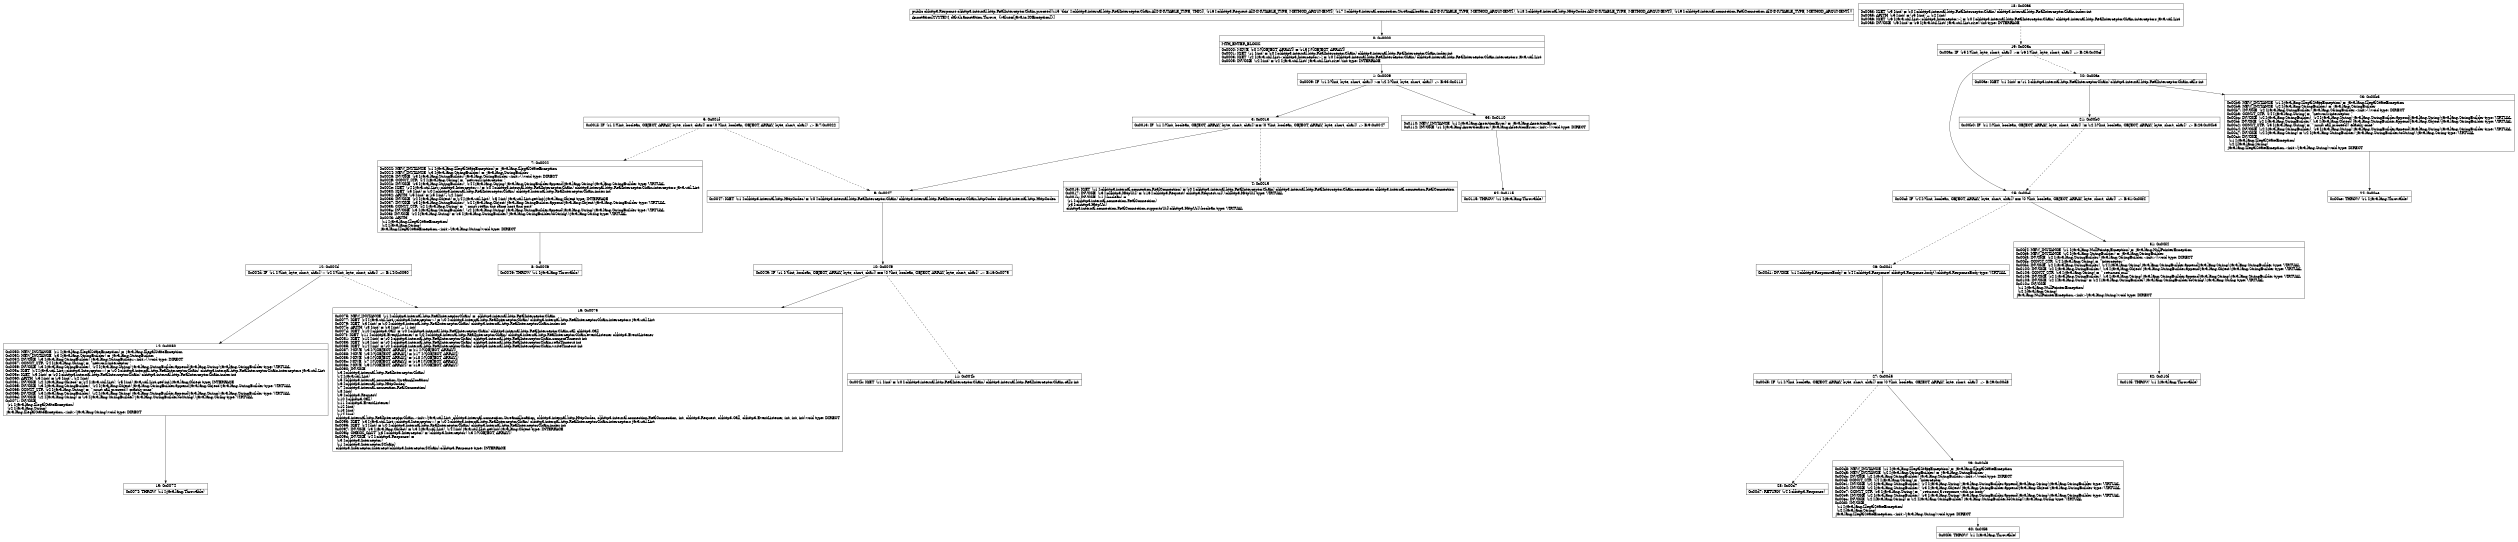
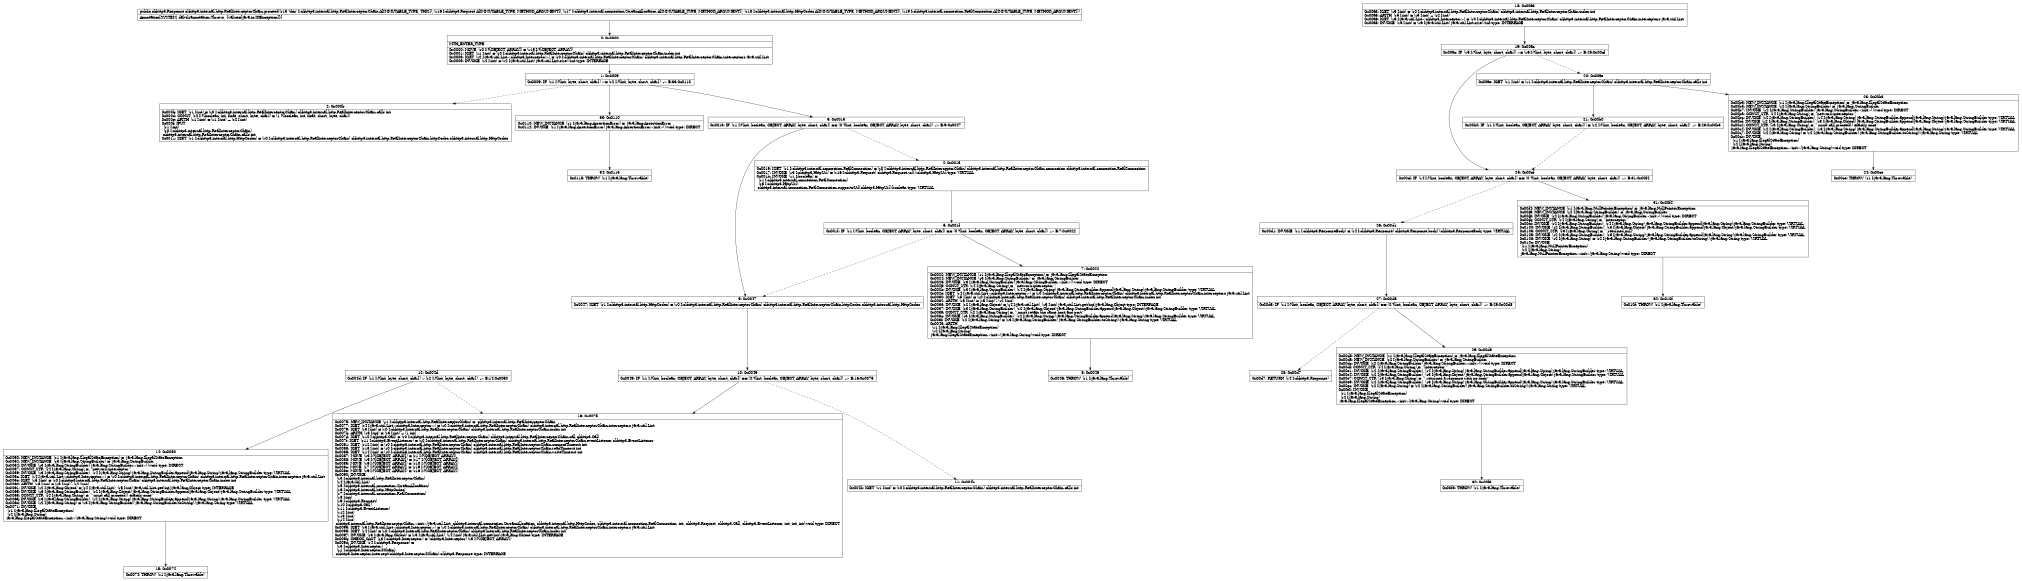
edge "18: 0x00a3" -> "19: 0x00ac": style dashed -> solid
node "0: 0x0000": text "MTH_ENTER_BLOCK" -> "MTH_ENTER_TYPE"
node "2: 0x000b": added
edge "5: 0x001f" -> "7: 0x0022": style dashed -> solid
edge "4: 0x0015" -> "5: 0x001f": added
